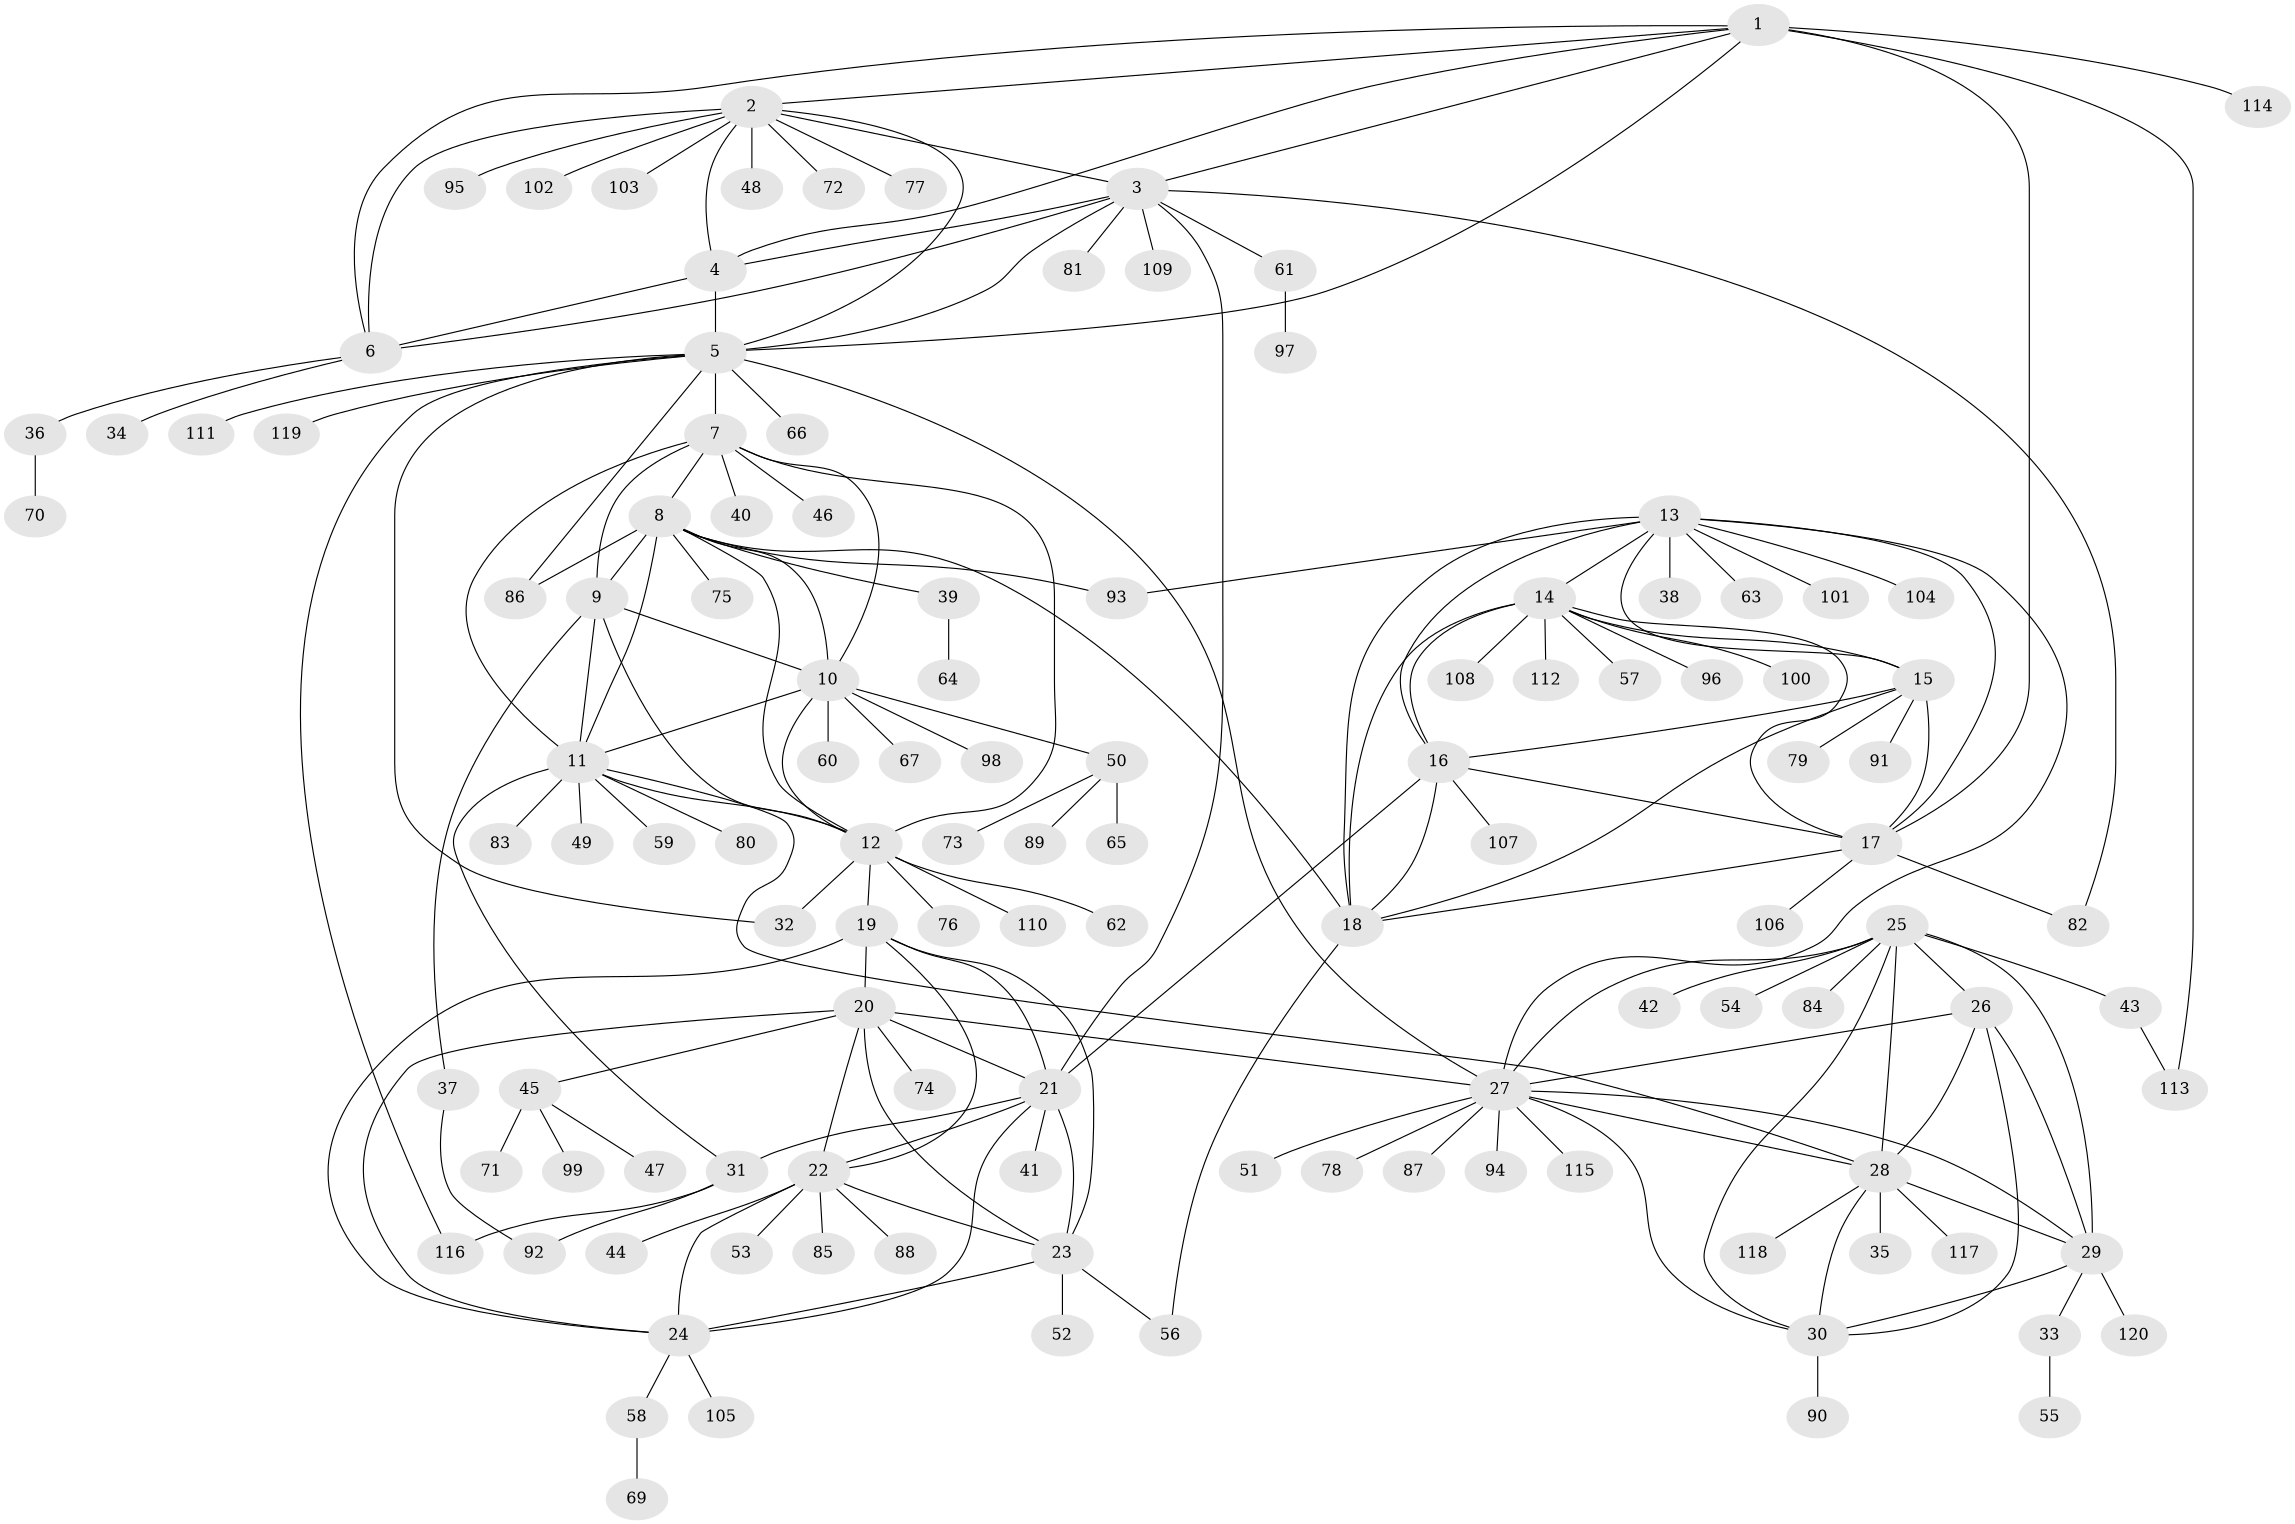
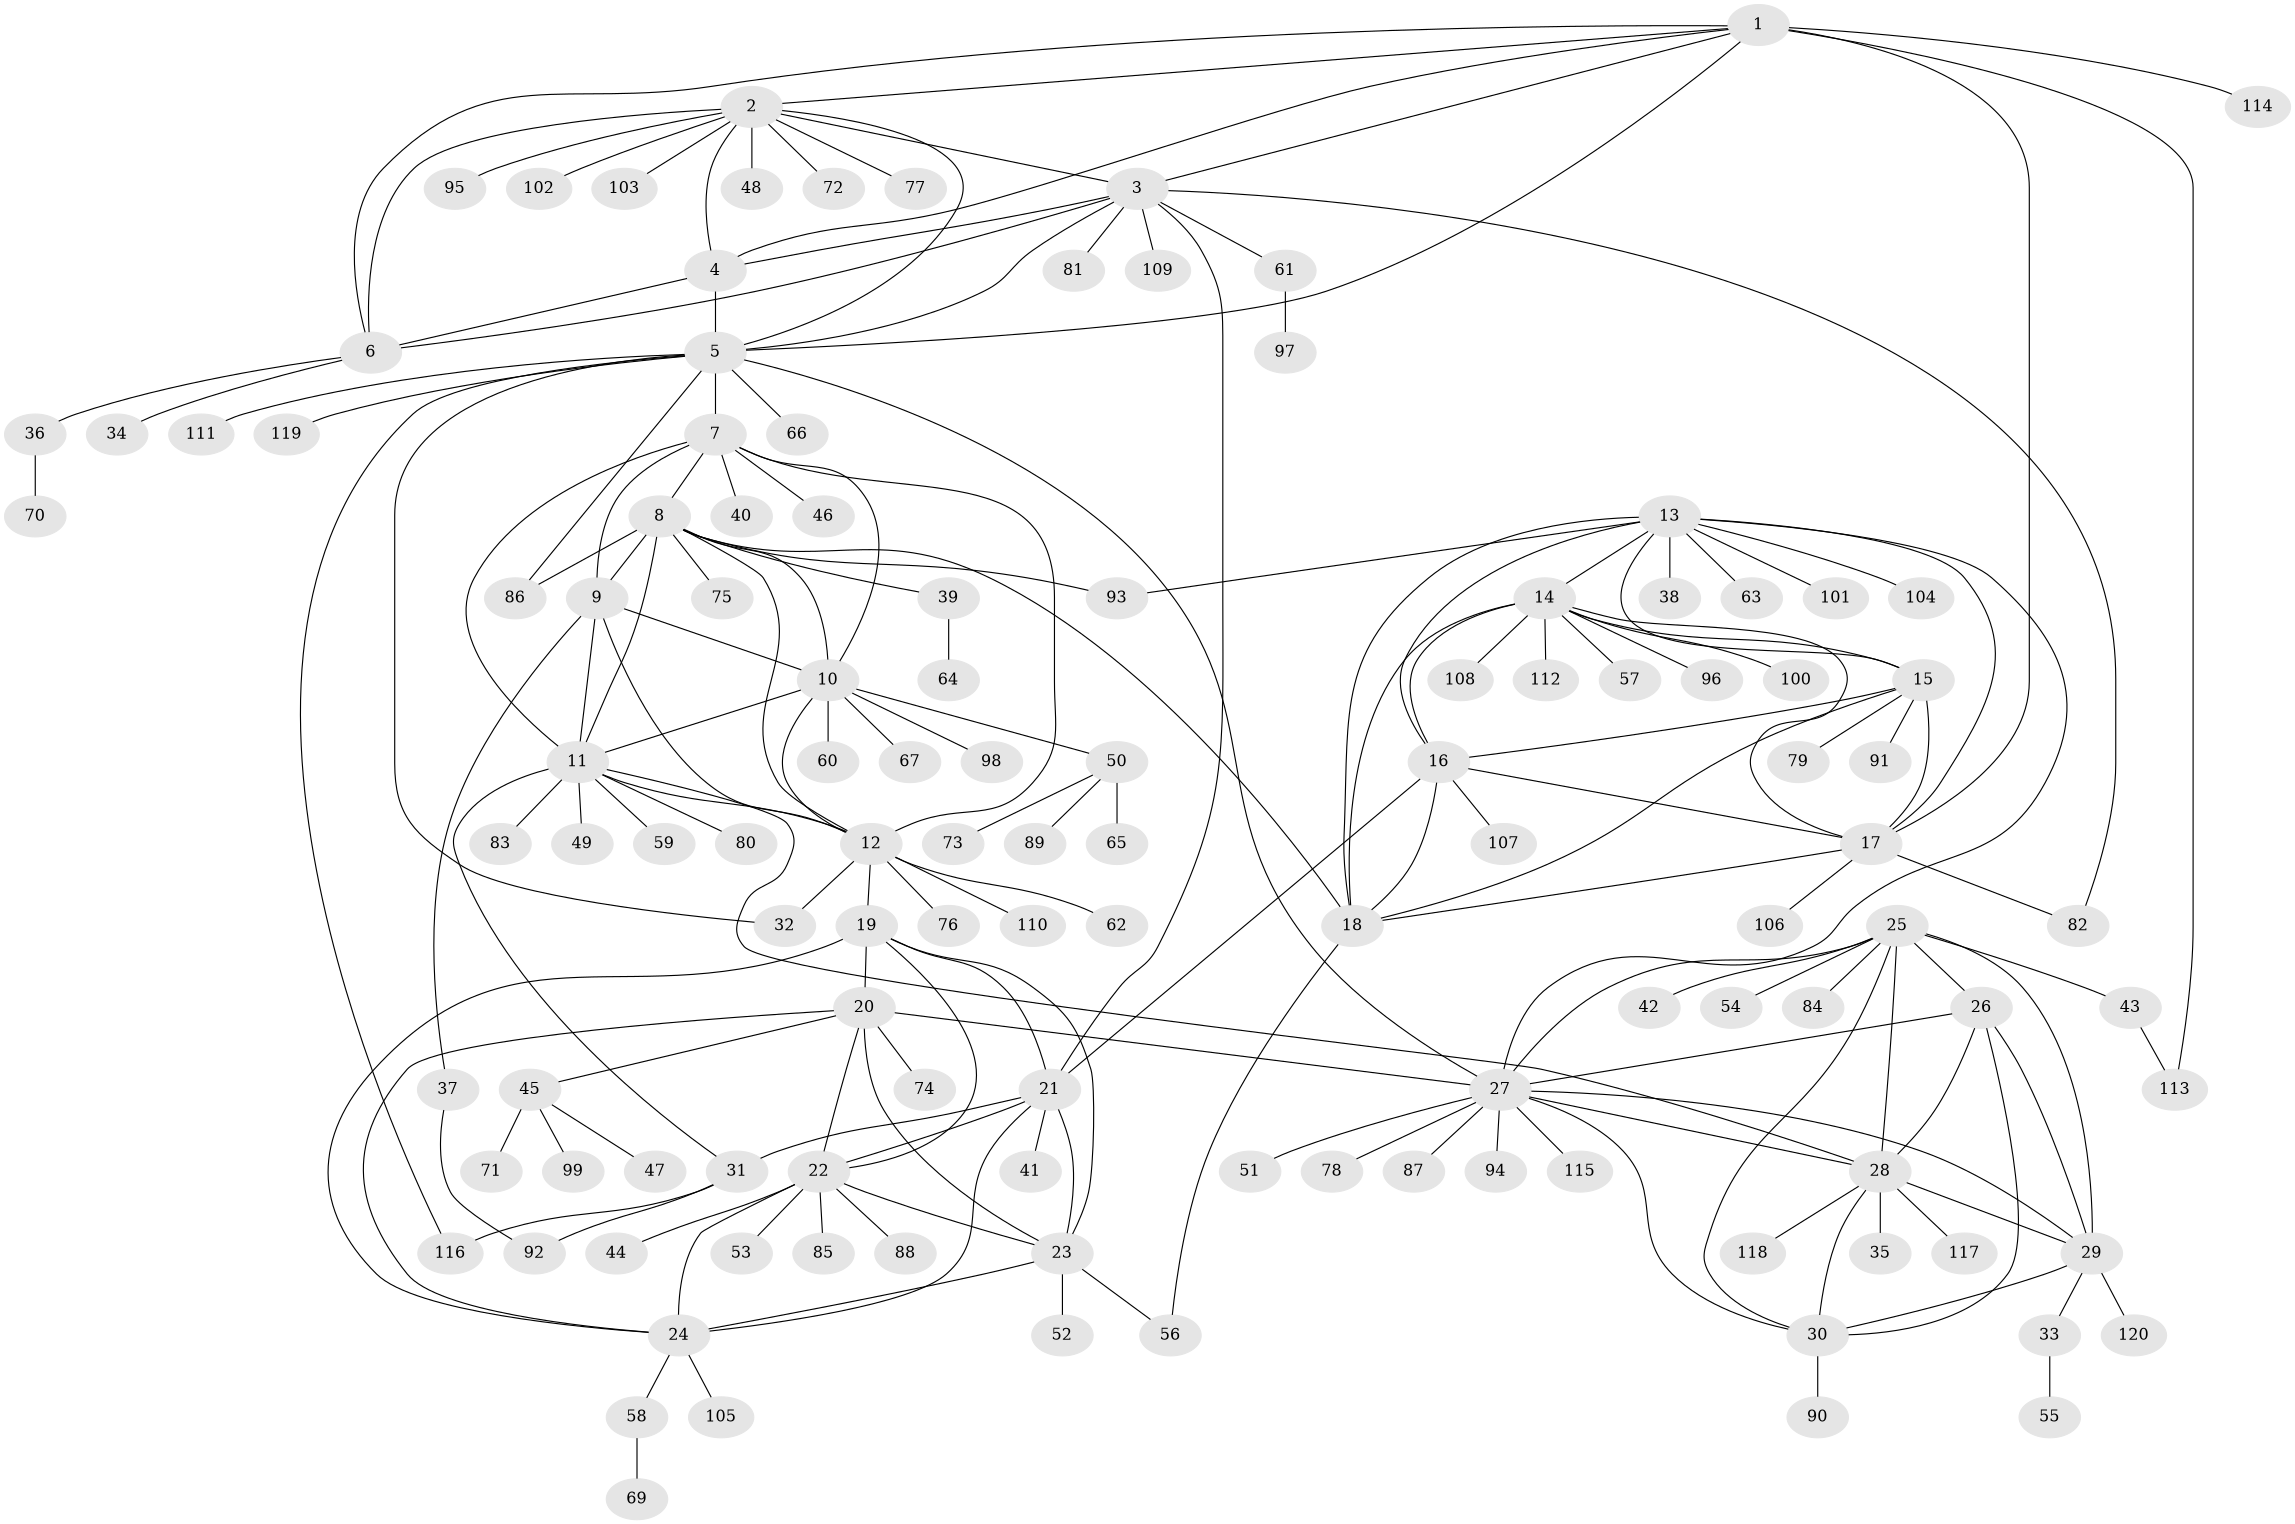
edge "20" -- "21": removed
